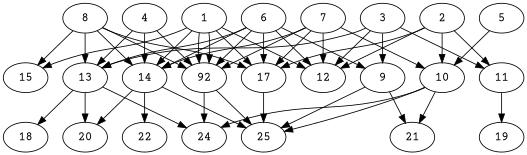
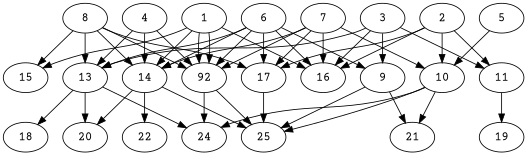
edge "1" -> "17": removed
node "12": label "12" -> "16"
